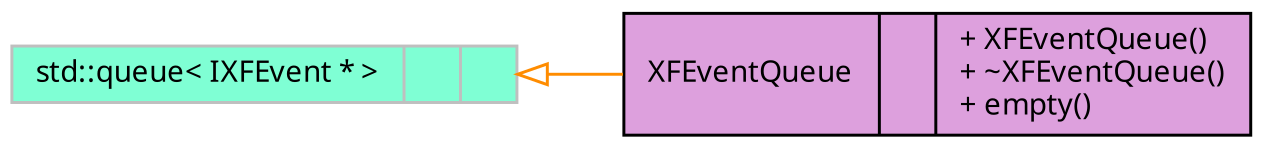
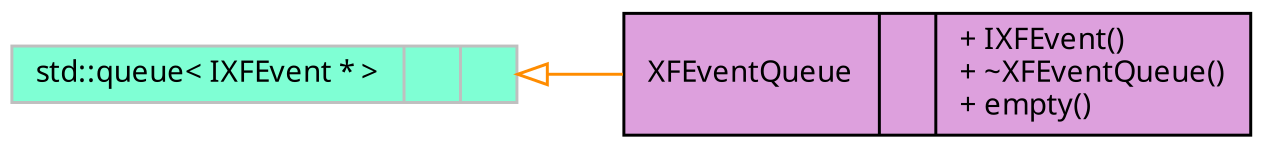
node "XFEventQueue": text "+ XFEventQueue()" -> "+ IXFEvent()"
